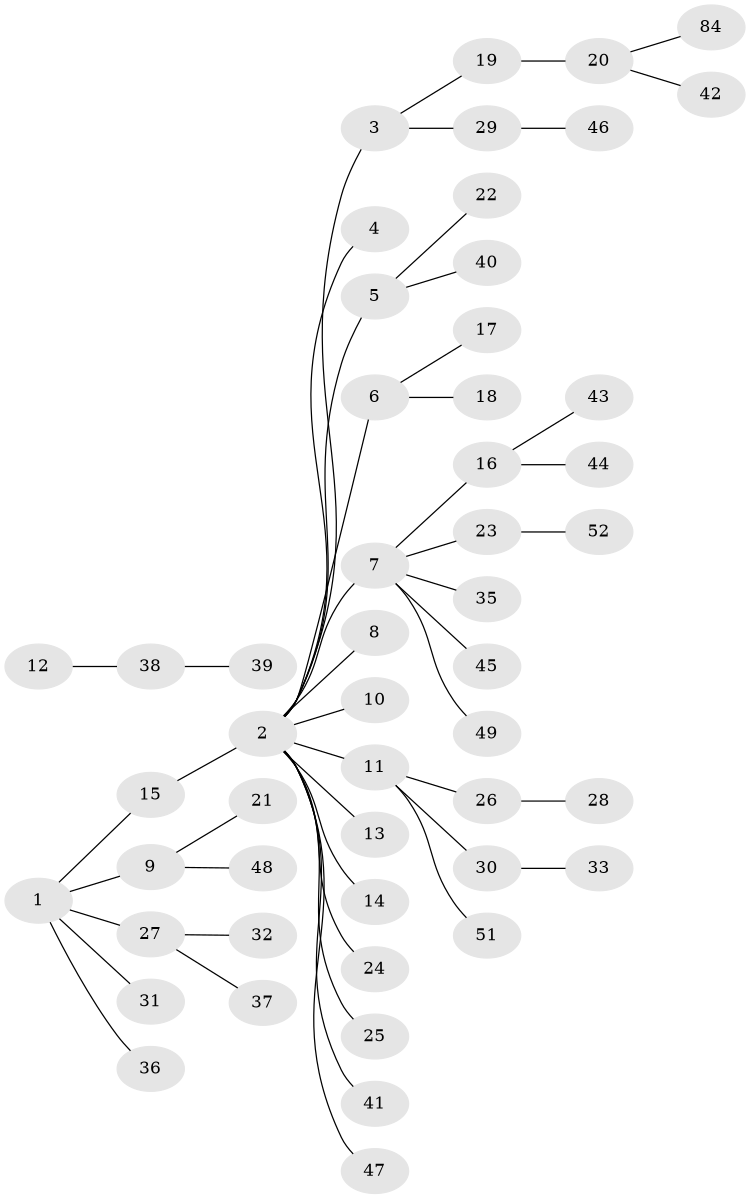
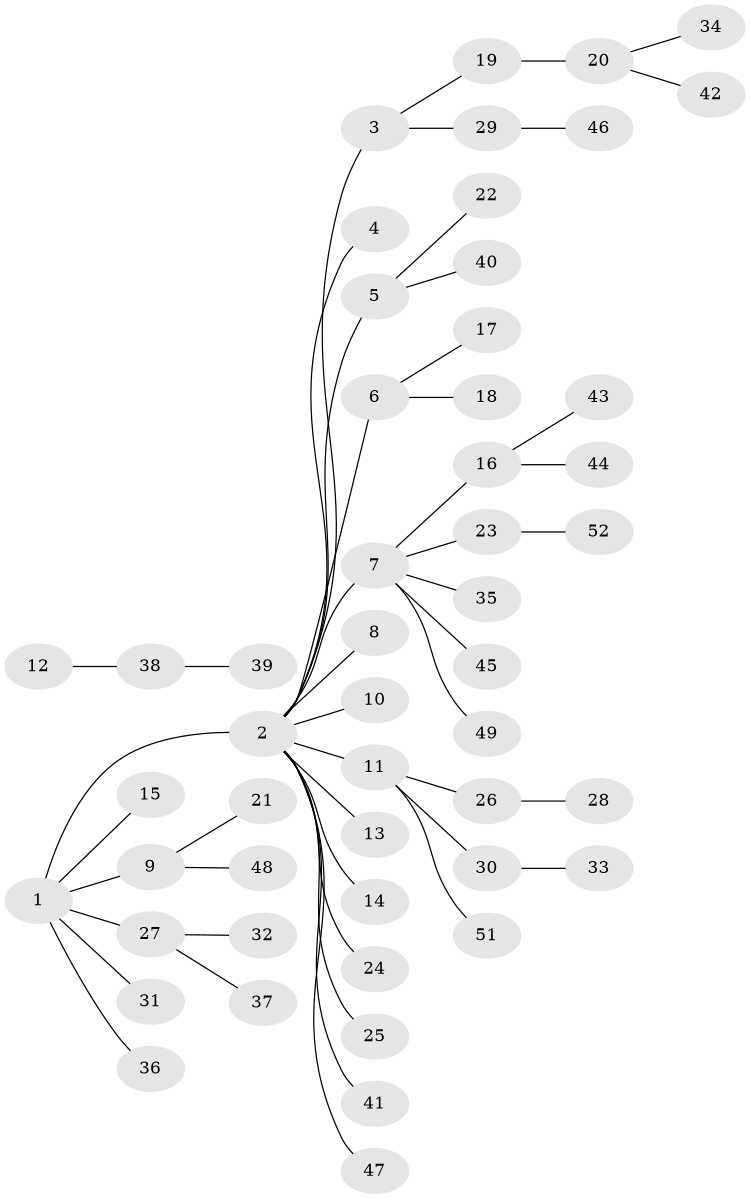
node "84": label "84" -> "34"
edge "2" -- "15": now "2" -- "1"
